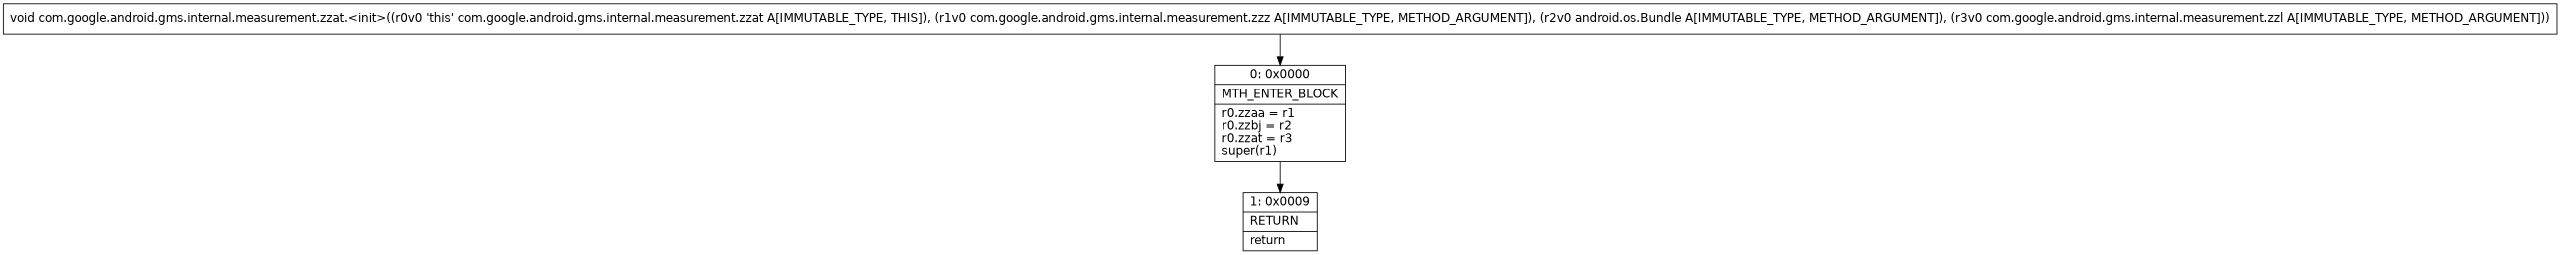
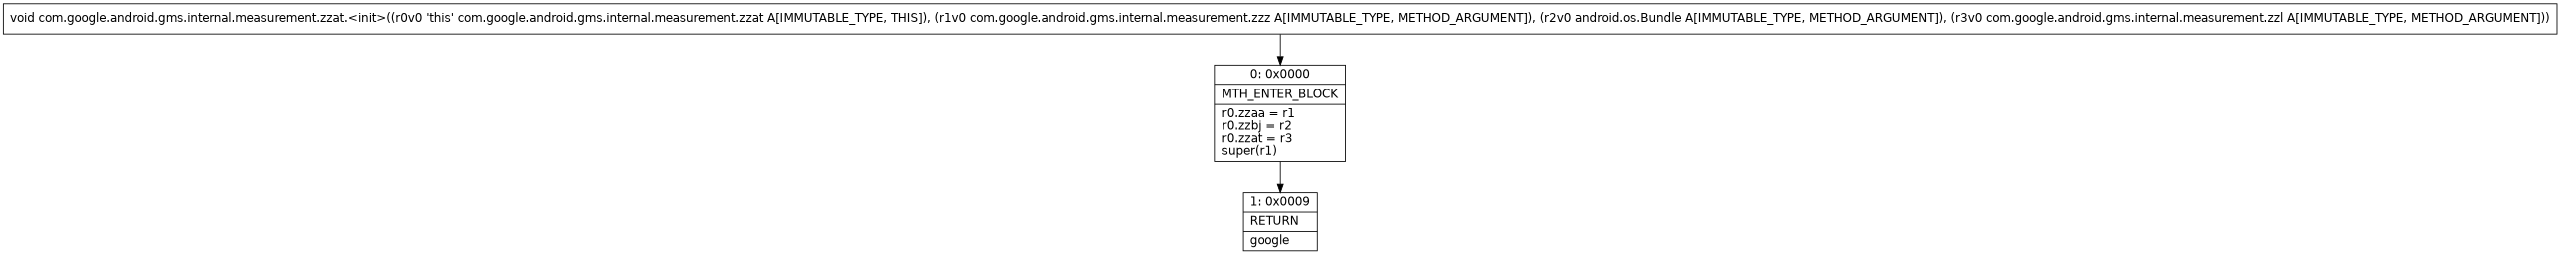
node "1: 0x0009": text "return" -> "google"
